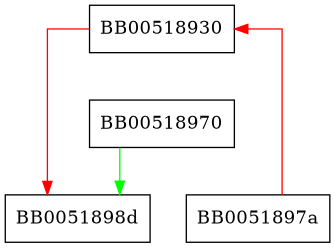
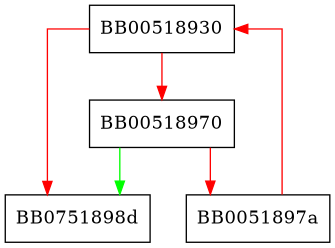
edge "BB00518930" -> "BB00518970": added
edge "BB00518970" -> "BB0051897a": added
node "BB0051898d": label "BB0051898d" -> "BB0751898d"
